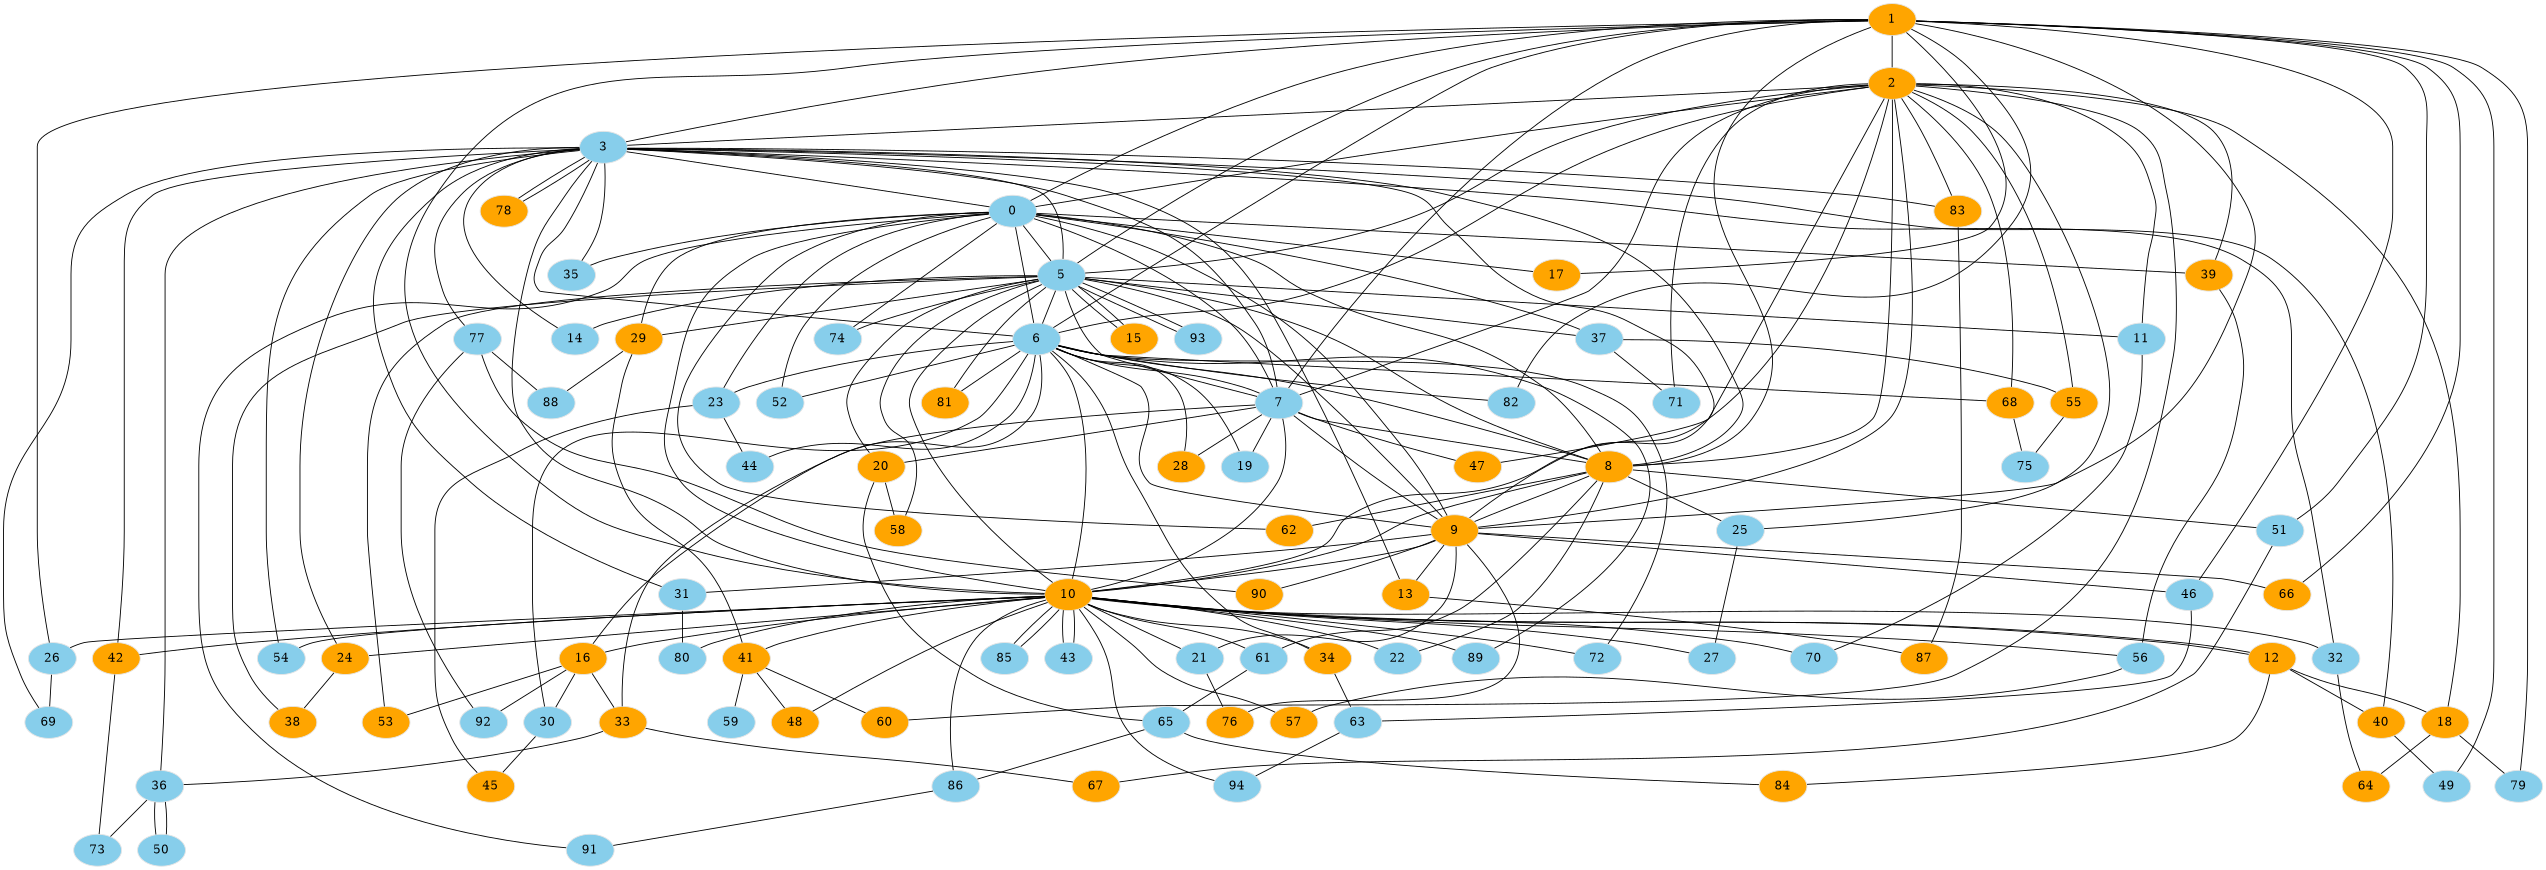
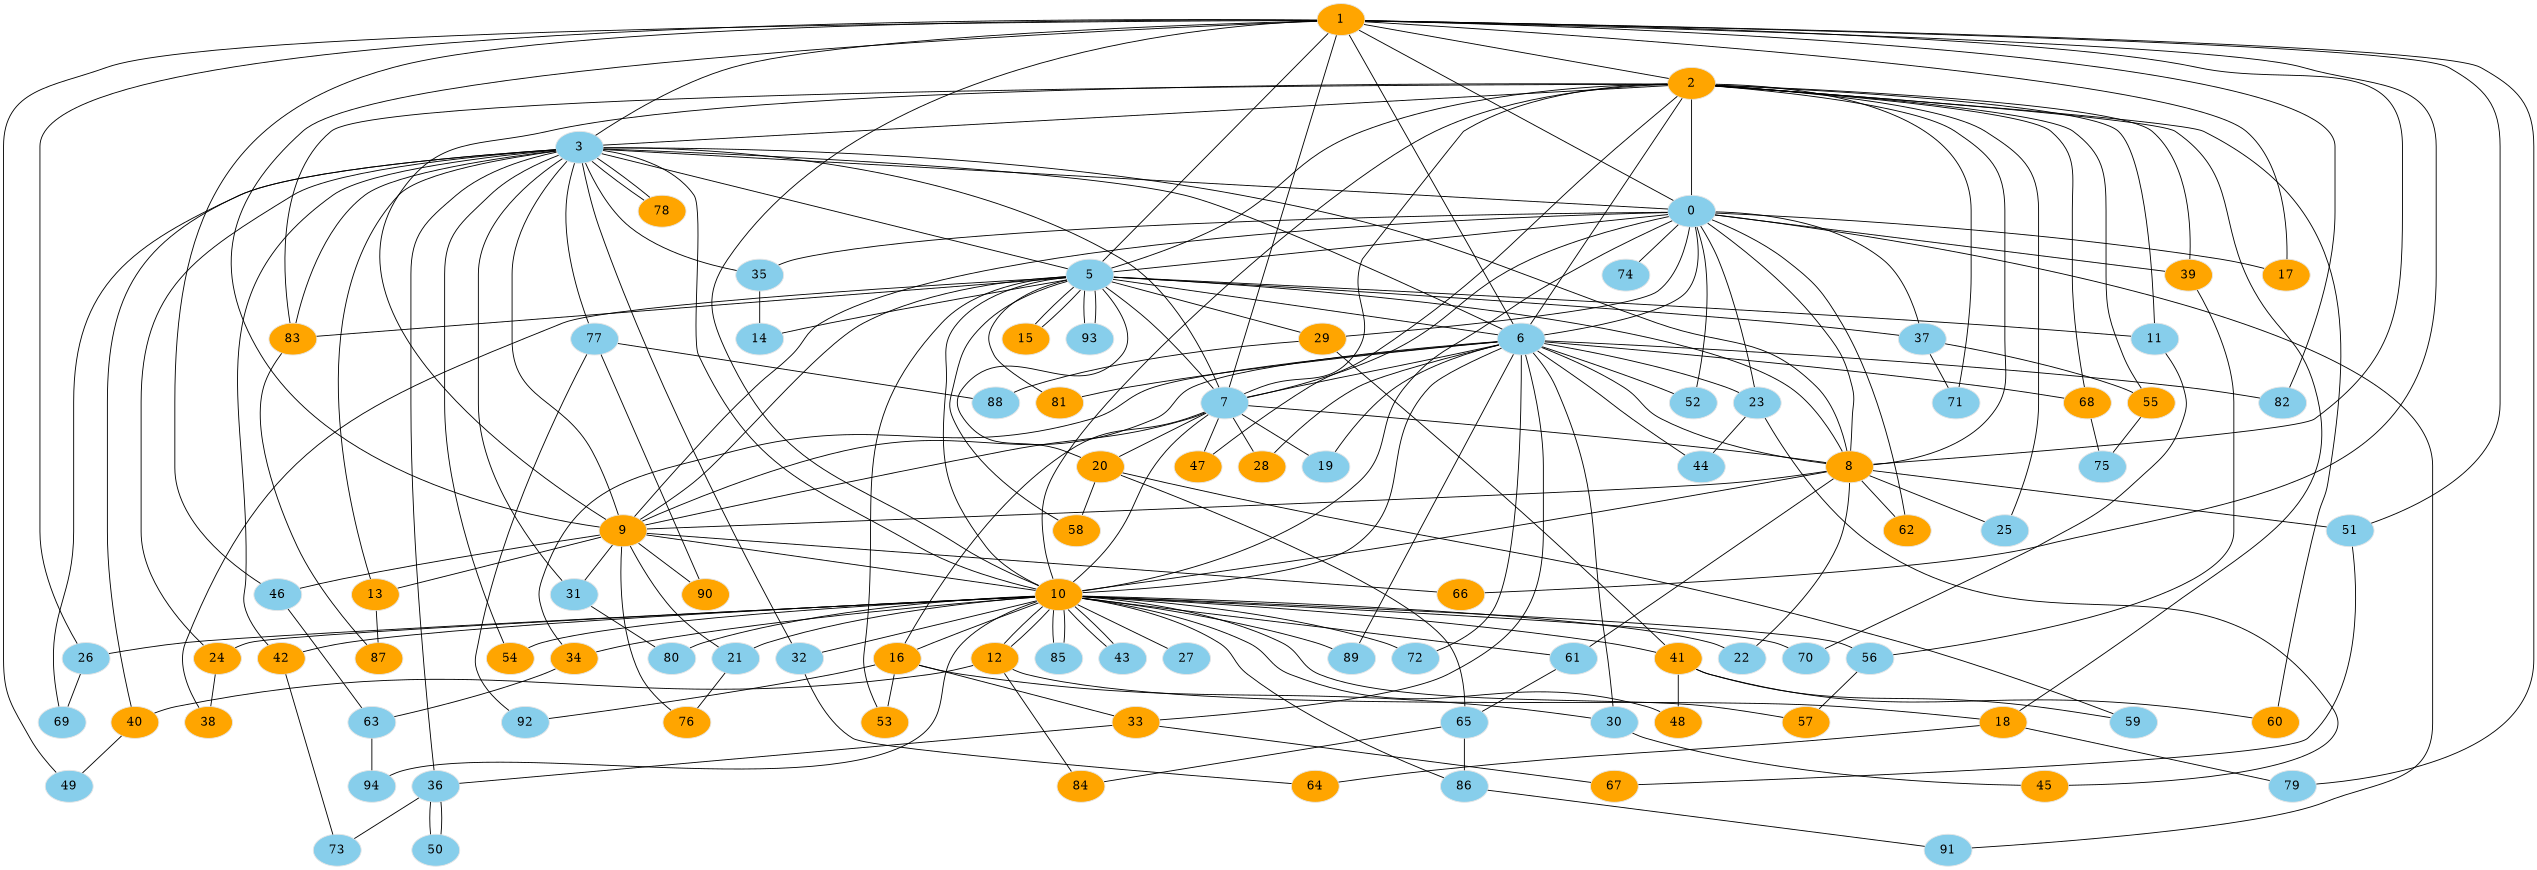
edge "3" -- "14": now "35" -- "14"
edge "5" -- "74": now "5" -- "83"
edge "20" -- "59": added
edge "25" -- "27": removed
node "54": fillcolor skyblue -> orange
